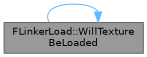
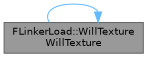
node "FLinkerLoad::WillTexture BeLoaded": label "FLinkerLoad::WillTexture BeLoaded" -> "FLinkerLoad::WillTexture WillTexture"
